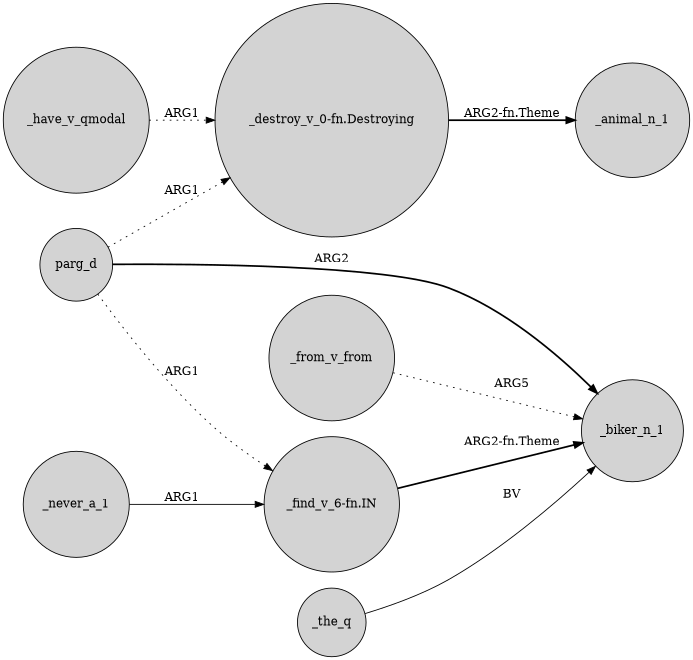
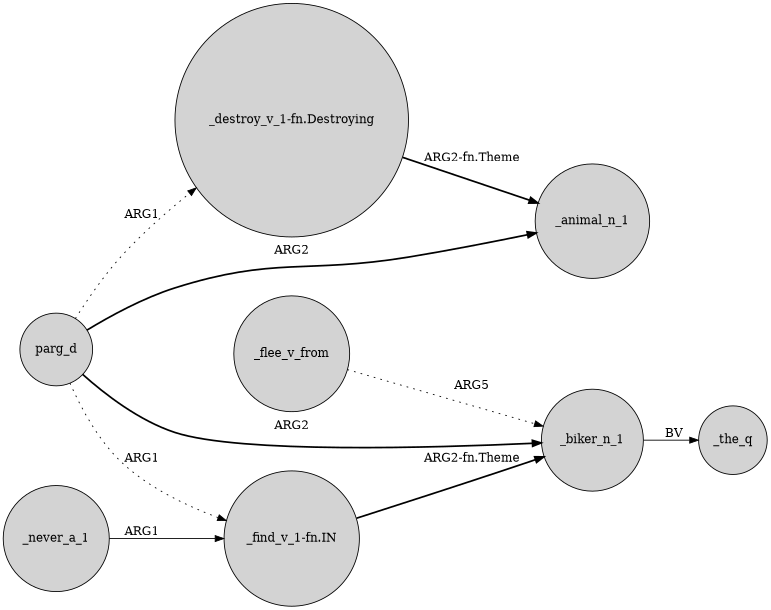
node "_have_v_qmodal": removed
node "_destroy_v_0-fn.Destroying": label "_destroy_v_0-fn.Destroying" -> "_destroy_v_1-fn.Destroying"
edge "parg_d" -> "_animal_n_1": added, label "ARG2"
node "_from_v_from": label "_from_v_from" -> "_flee_v_from"
node "_find_v_6-fn.IN": label "_find_v_6-fn.IN" -> "_find_v_1-fn.IN"
edge "_the_q" -> "_biker_n_1": reversed
